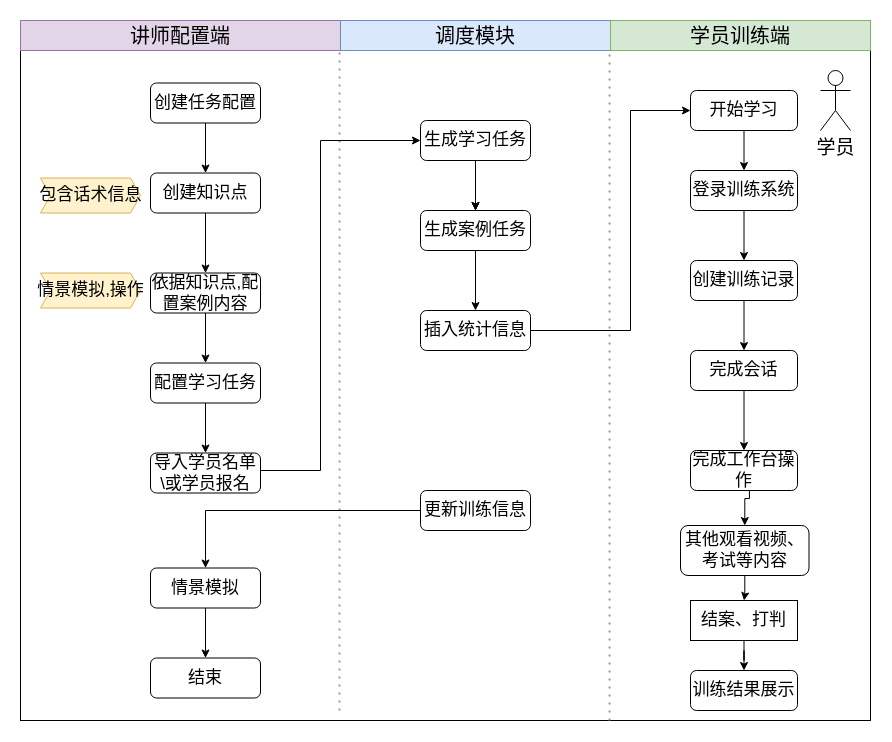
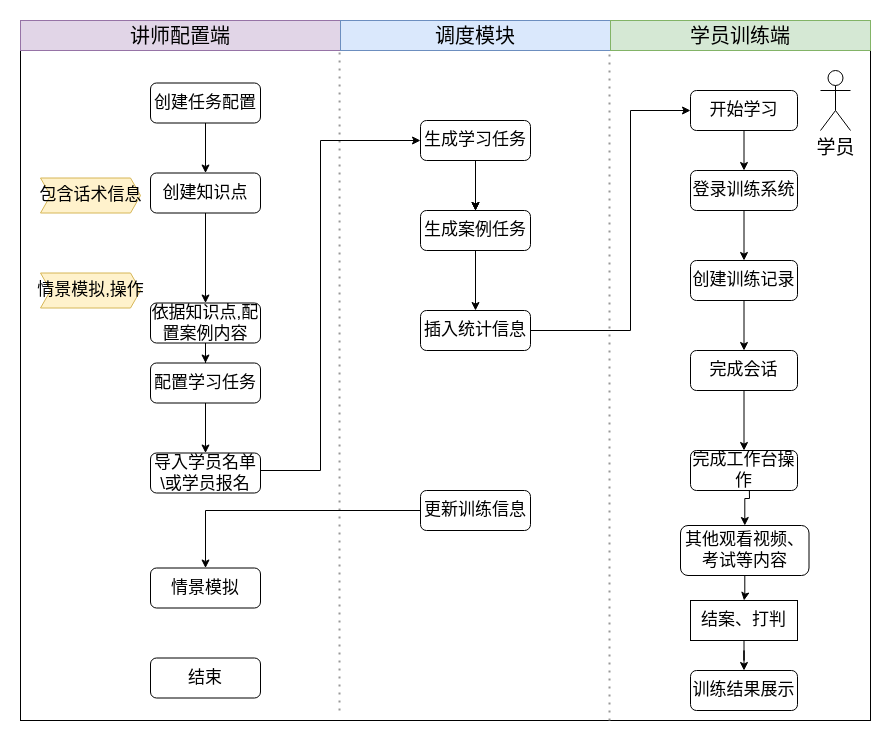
node "依据知识点,配置案例内容": moved (206, 293) -> (206, 323)
edge "情景模拟" -> "结束": removed
